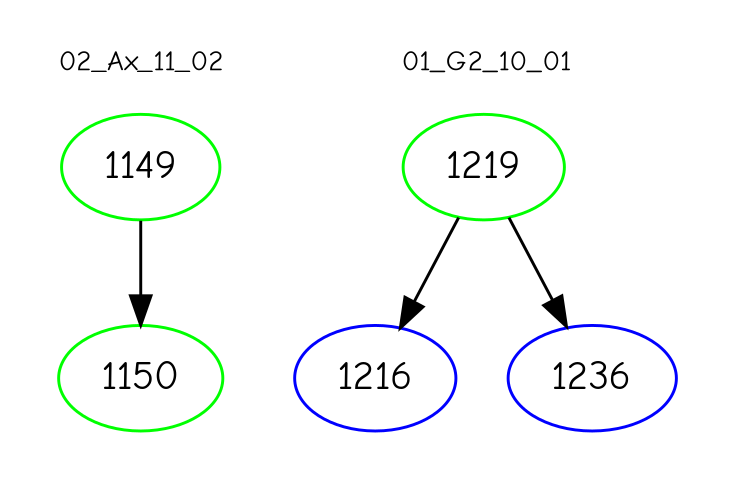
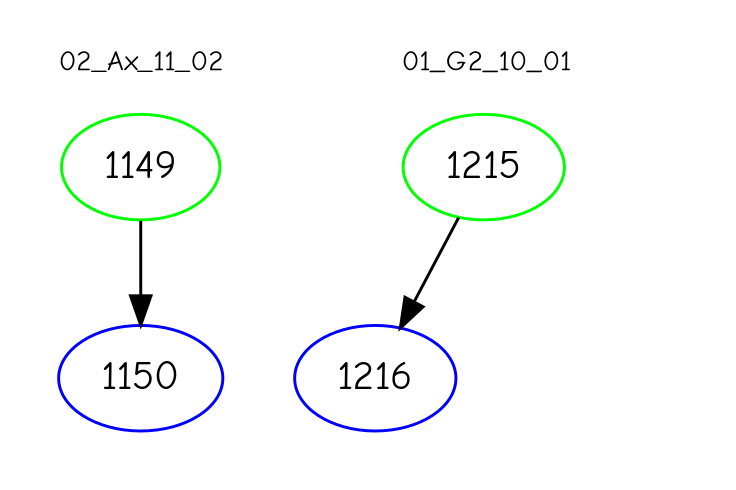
node "1219": label "1219" -> "1215"
node "1150": color green -> blue
node "1236": removed
